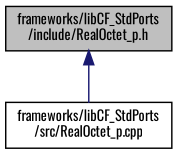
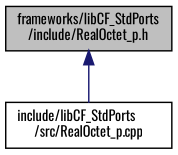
node "frameworks/libCF_StdPorts /src/RealOctet_p.cpp": label "frameworks/libCF_StdPorts /src/RealOctet_p.cpp" -> "include/libCF_StdPorts /src/RealOctet_p.cpp"
